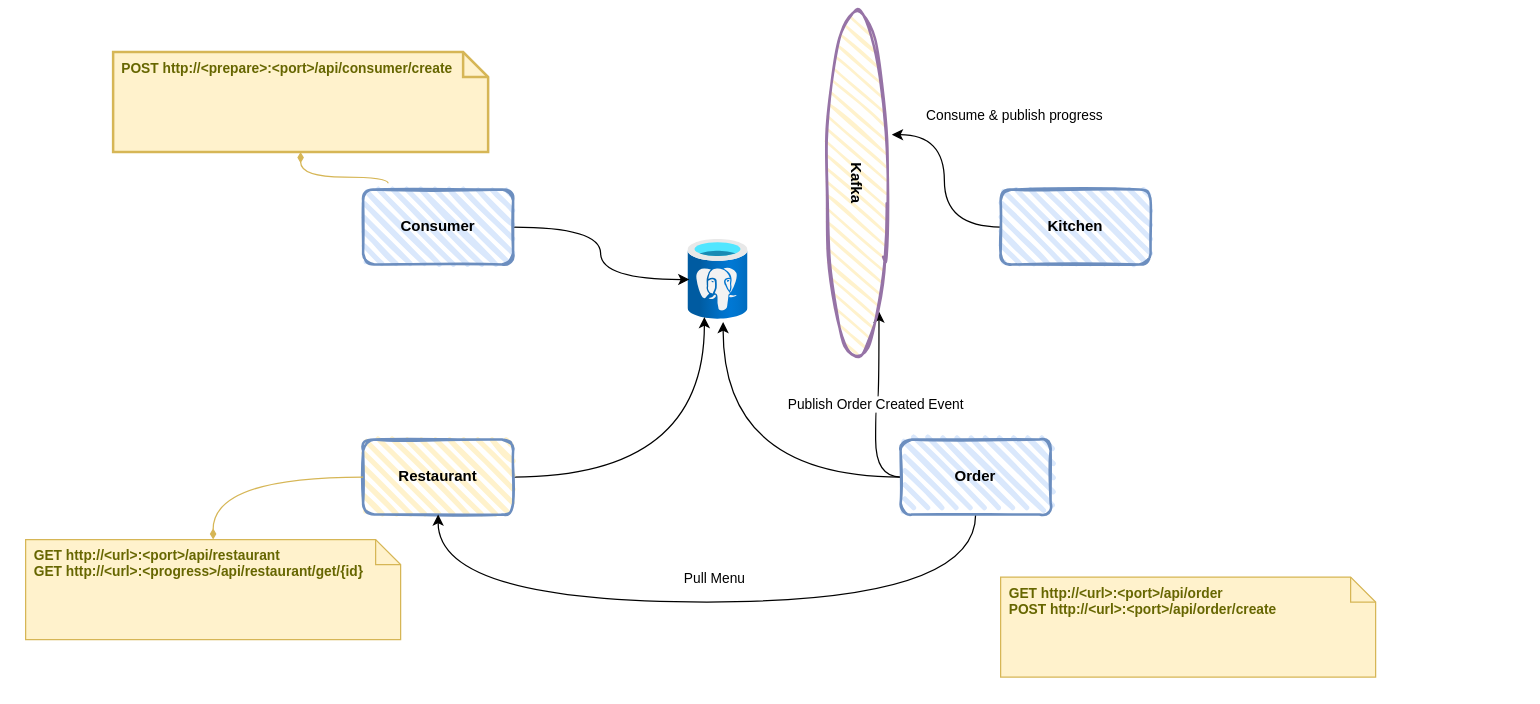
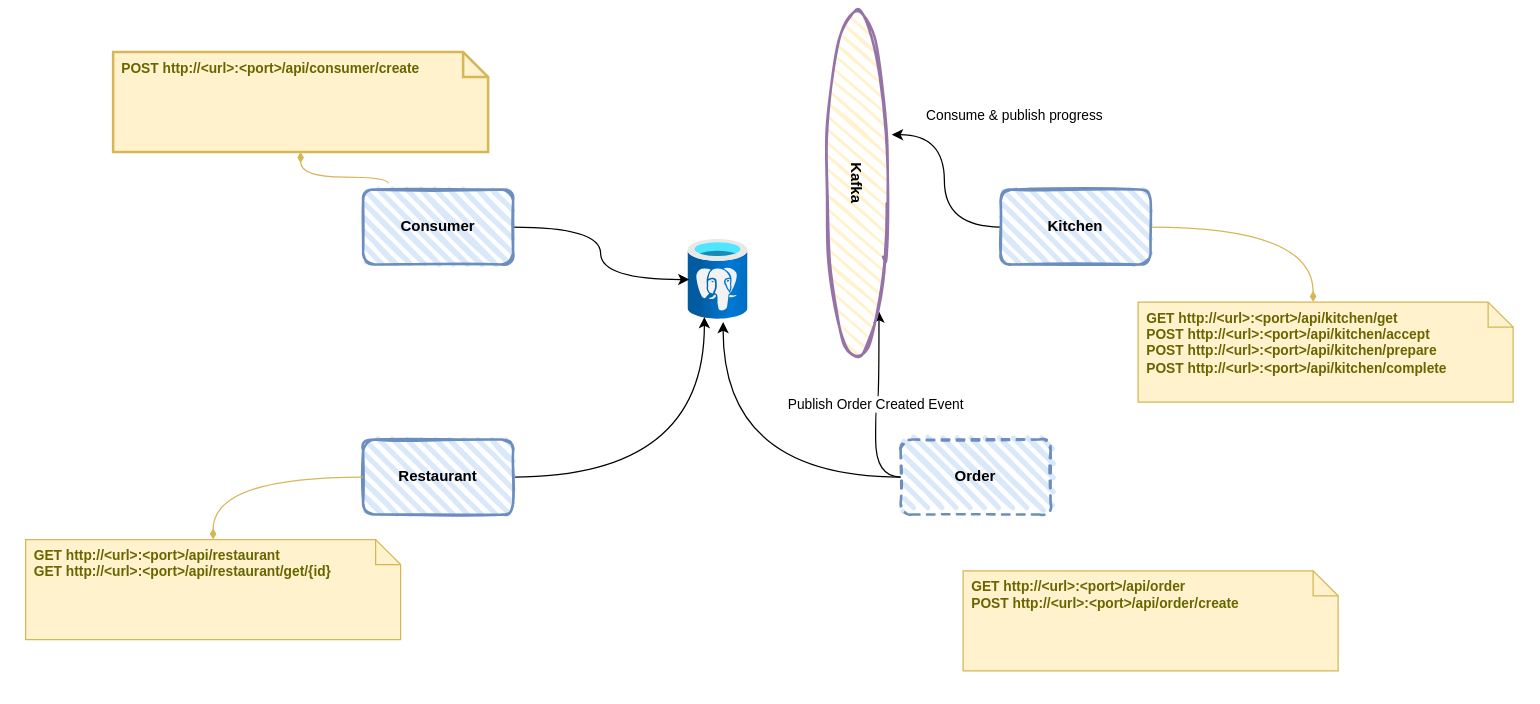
node "POST http://<prepare>:<port>/api/consumer/create": label "POST http://<prepare>:<port>/api/consumer/create" -> "POST http://<url>:<port>/api/consumer/create"
edge "Kitchen" -> "GET http://<url>:<port>/api/kitchen/get POST http://<url>:<port>/api/kitchen/accept POST http://<url>:<port>/api/kitchen/prepare POST http://<url>:<port>/api/kitchen/complete": added
node "GET http://<url>:<port>/api/kitchen/get POST http://<url>:<port>/api/kitchen/accept POST http://<url>:<port>/api/kitchen/prepare POST http://<url>:<port>/api/kitchen/complete": added
node "Restaurant": fillcolor #fff2cc -> #dae8fc
node "Order": style solid -> dashed
node "GET http://<url>:<port>/api/restaurantGET http://<url>:<progress>/api/restaurant/get/{id}": label "GET http://<url>:<port>/api/restaurantGET http://<url>:<progress>/api/restaurant/get/{id}" -> "GET http://<url>:<port>/api/restaurantGET http://<url>:<port>/api/restaurant/get/{id}"
edge "Order" -> "Restaurant": removed, label "Pull Menu"
node "GET http://<url>:<port>/api/orderPOST http://<url>:<port>/api/order/create": moved (1188, 627) -> (1151, 621)
